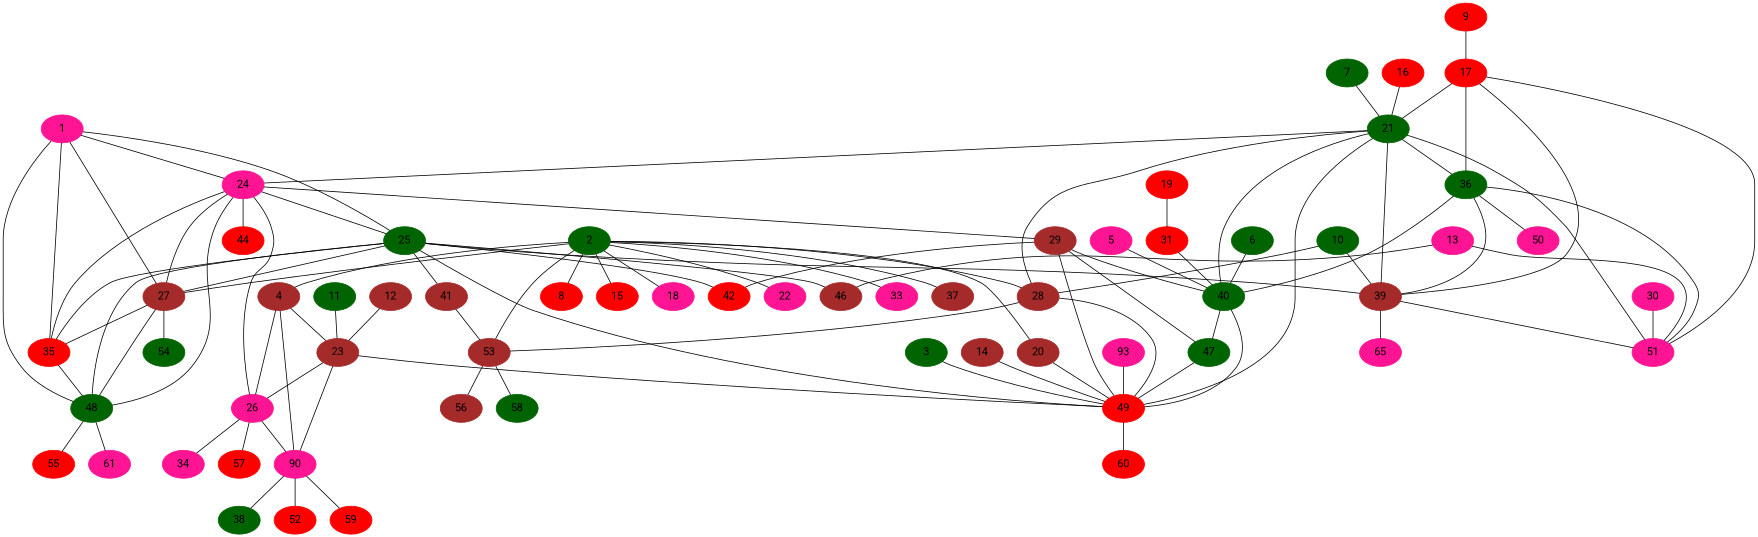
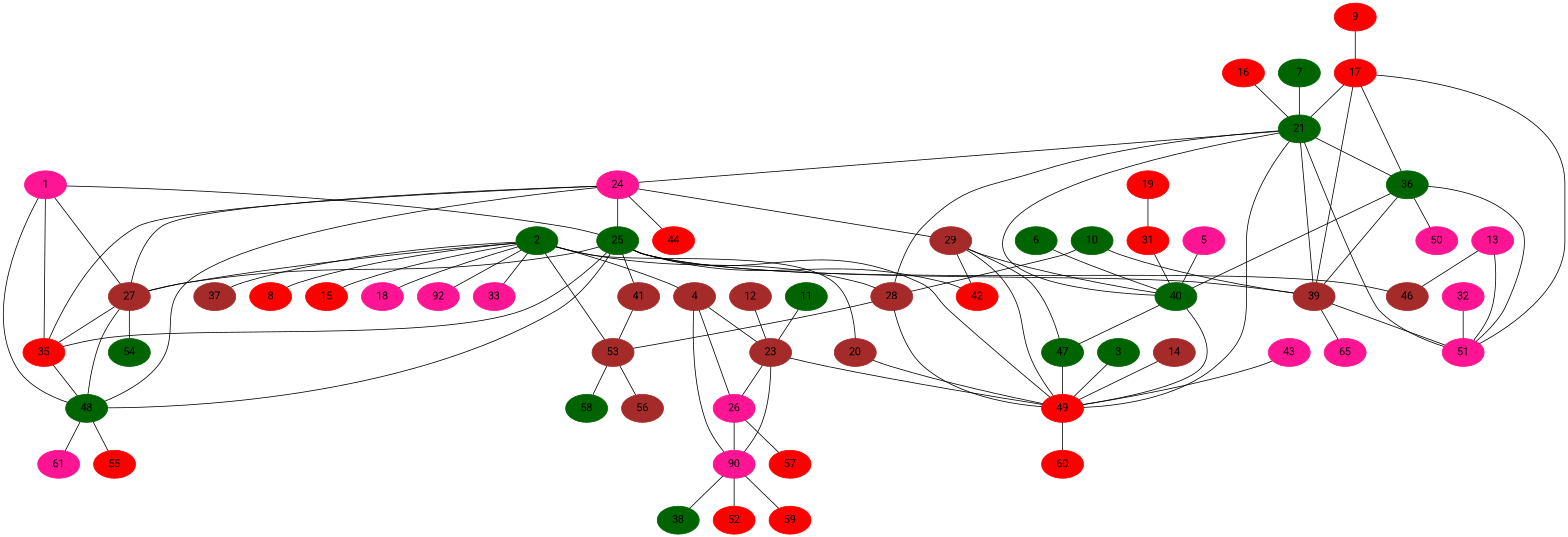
edge "1" -- "24": removed
edge "24" -- "26": removed
node "22": label "22" -> "92"
node "30": label "30" -> "32"
node "93": label "93" -> "43"
node "34": removed
